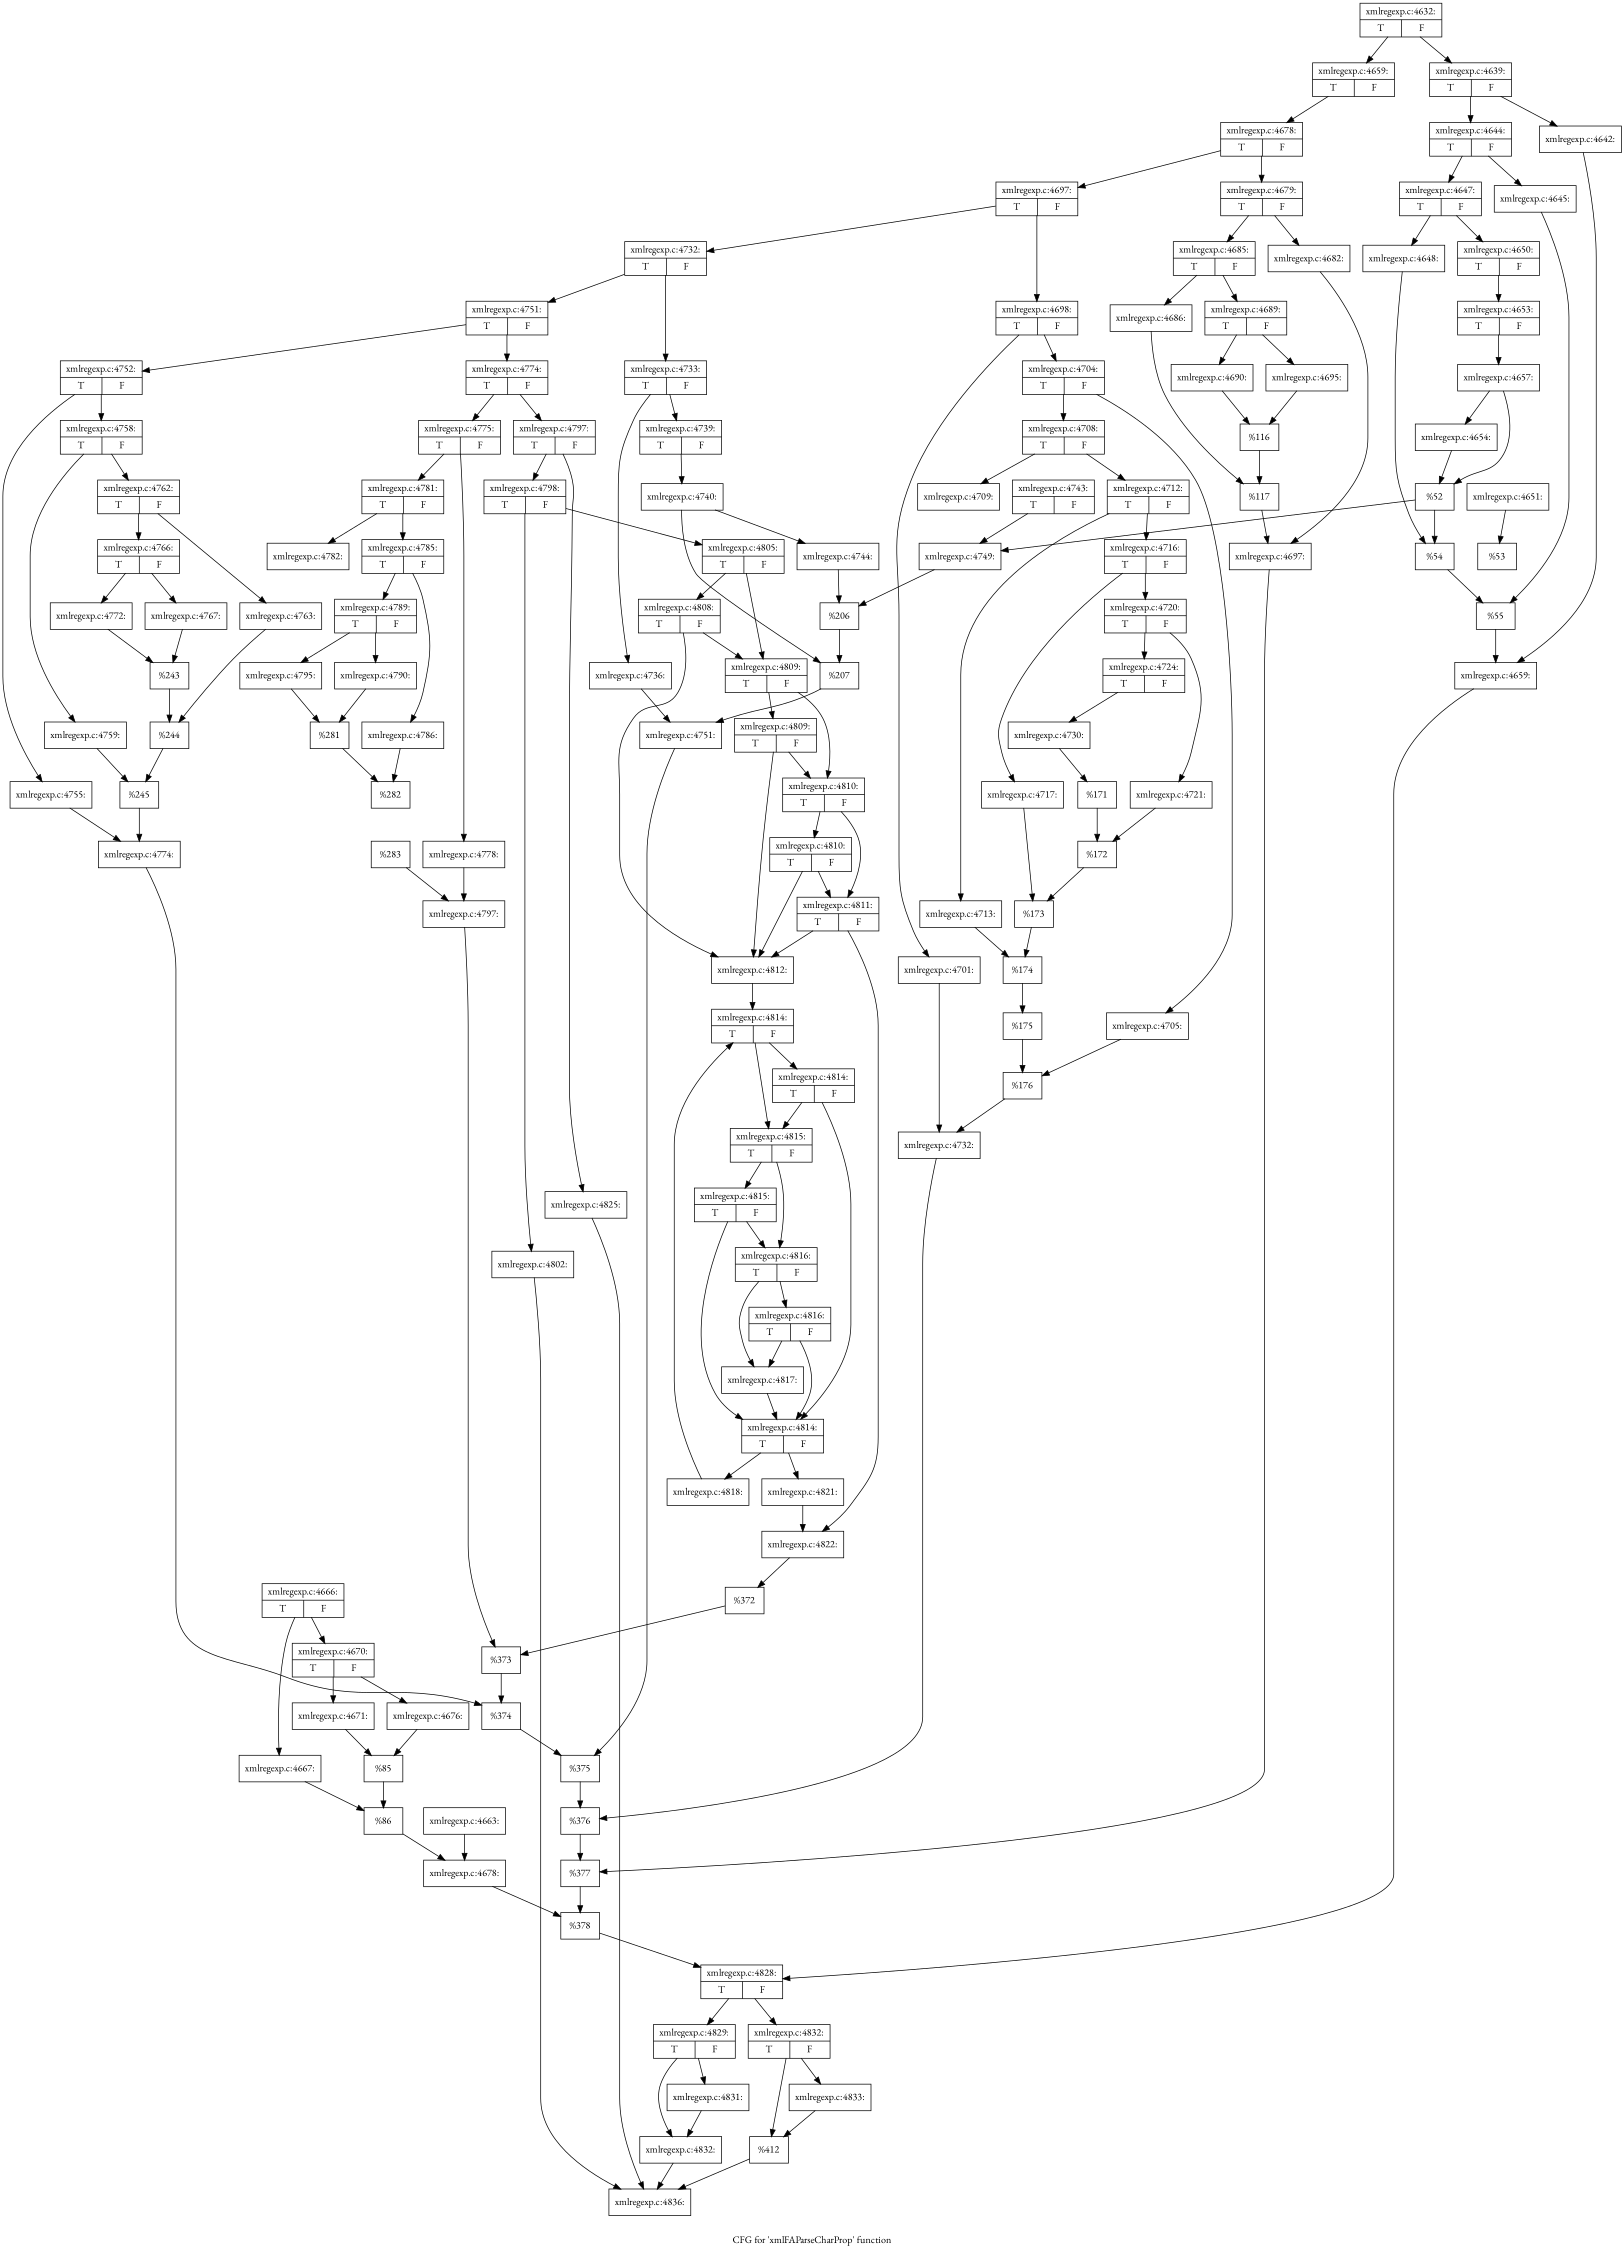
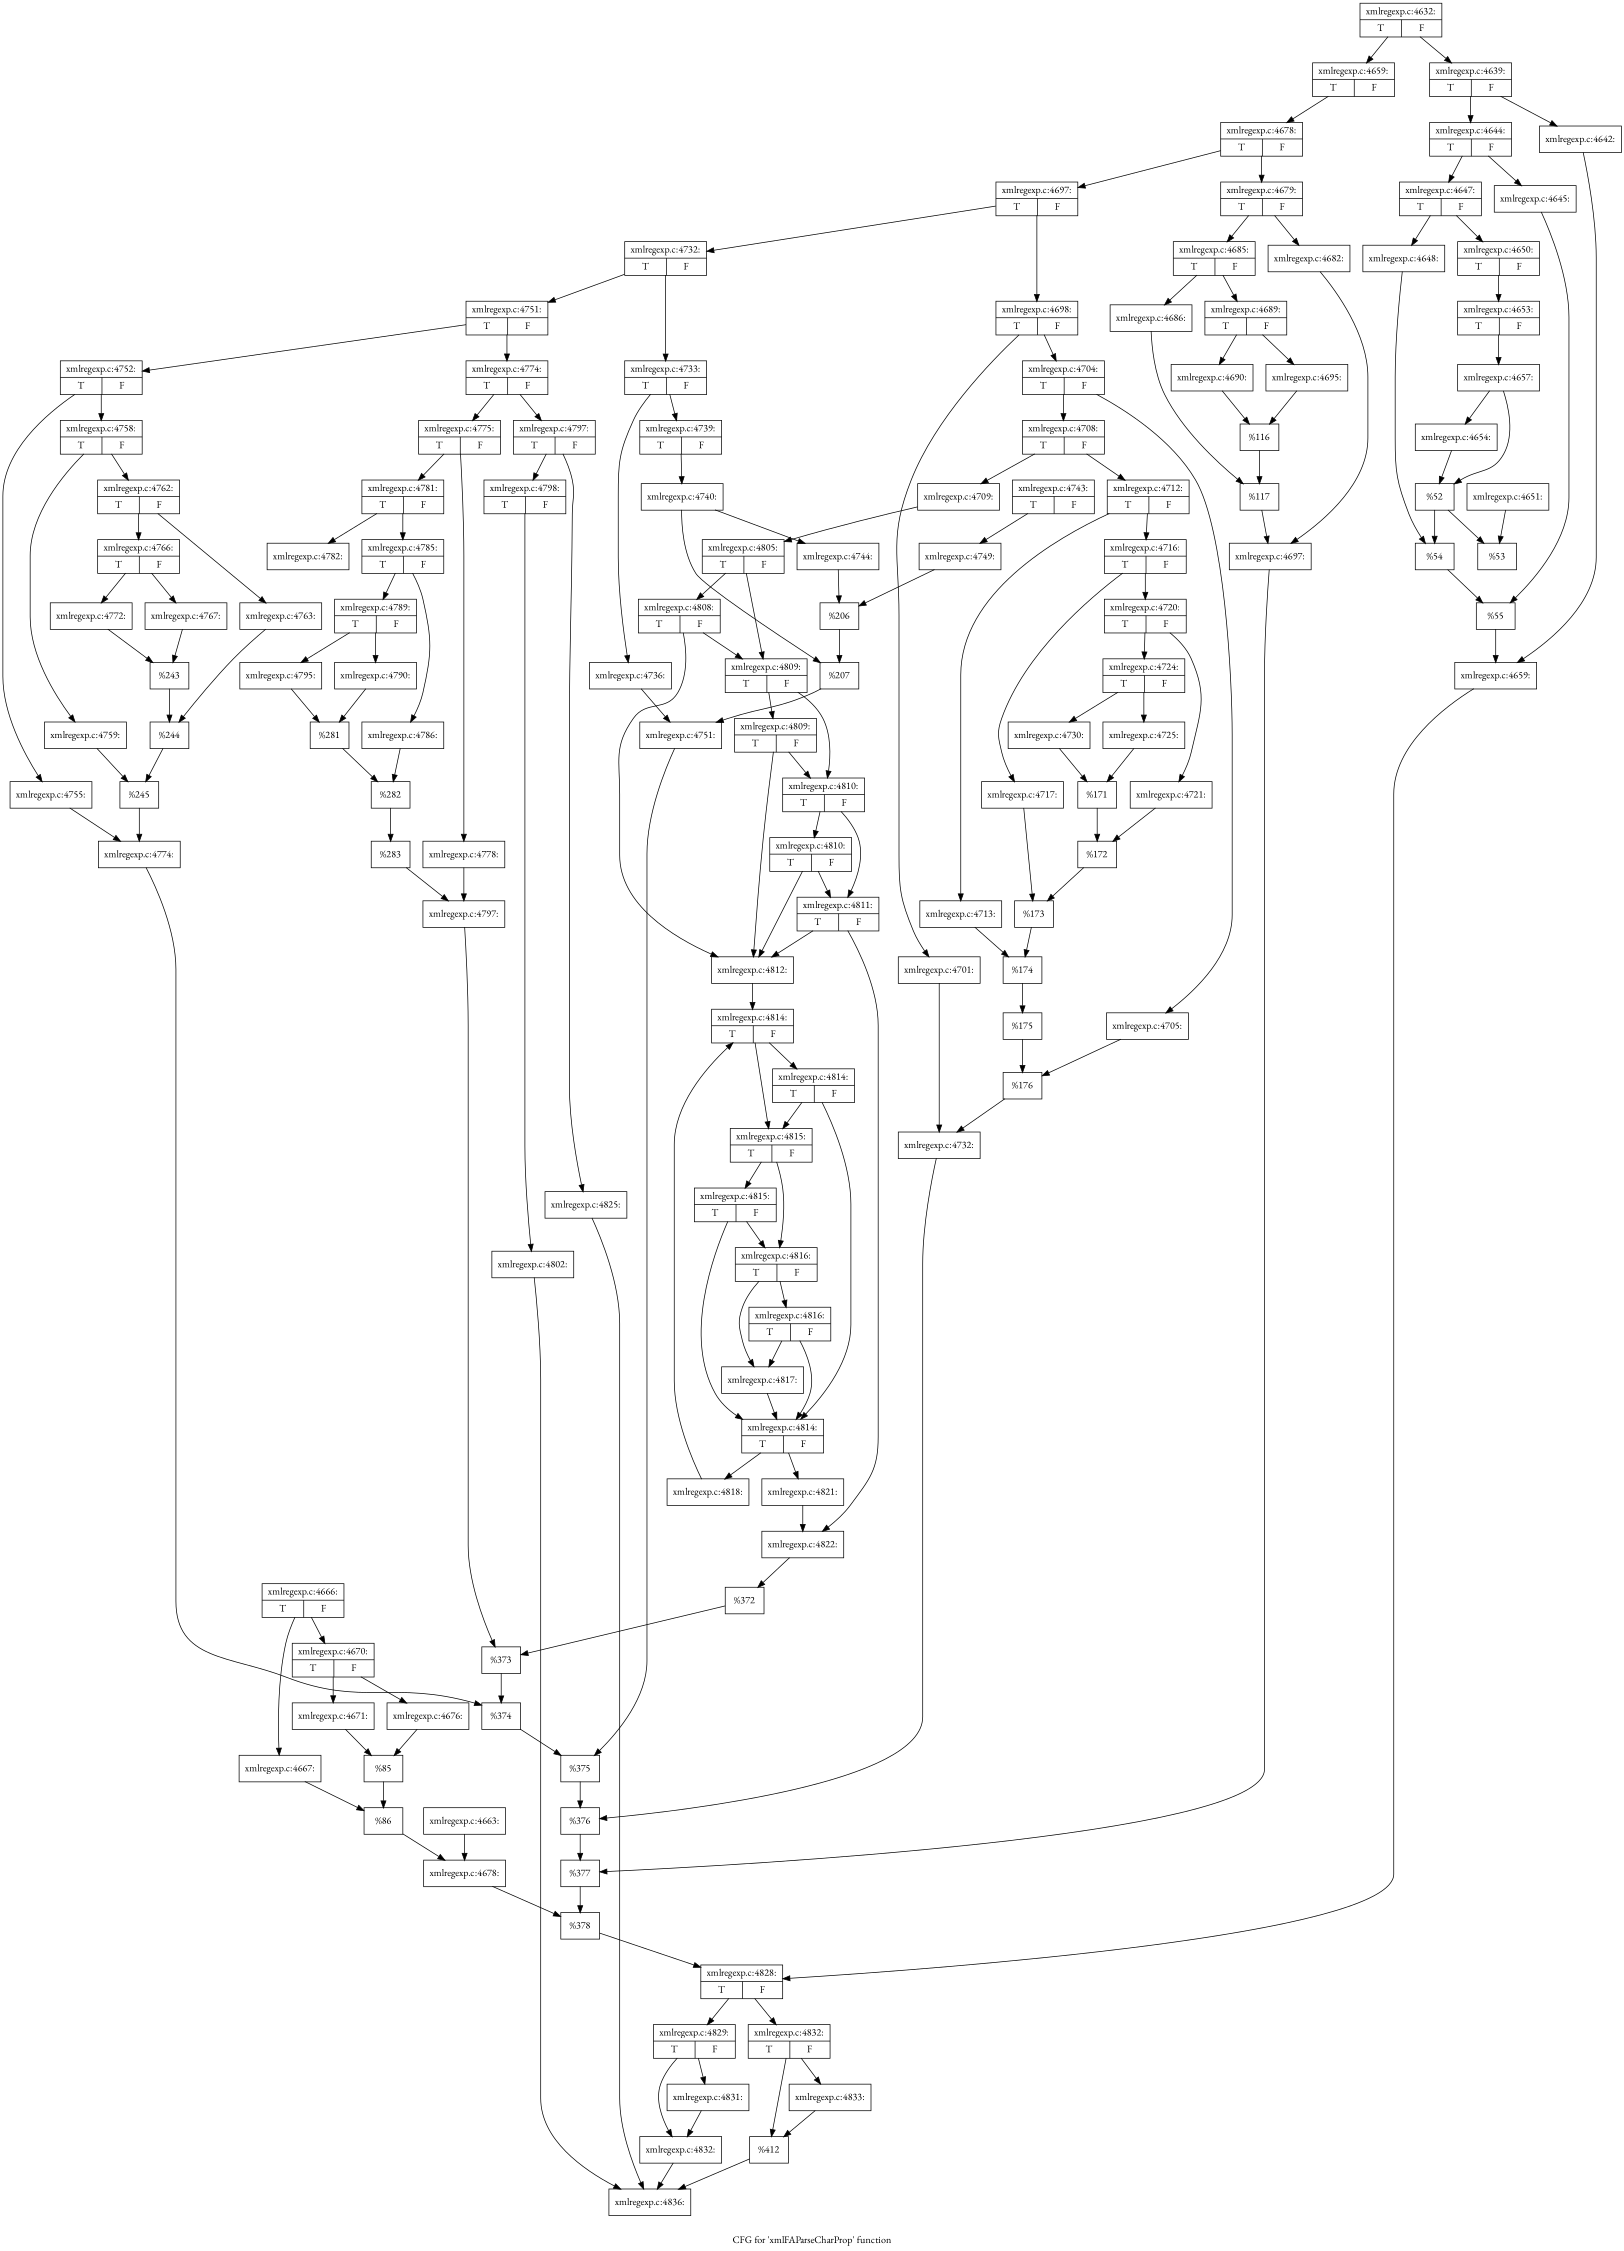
edge "%52" -> "xmlregexp.c:4749:": now "%52" -> "%53"
edge "xmlregexp.c:4798:" -> "xmlregexp.c:4805:": now "xmlregexp.c:4709:" -> "xmlregexp.c:4805:"
node "xmlregexp.c:4725:": added
edge "%282" -> "%283": added
